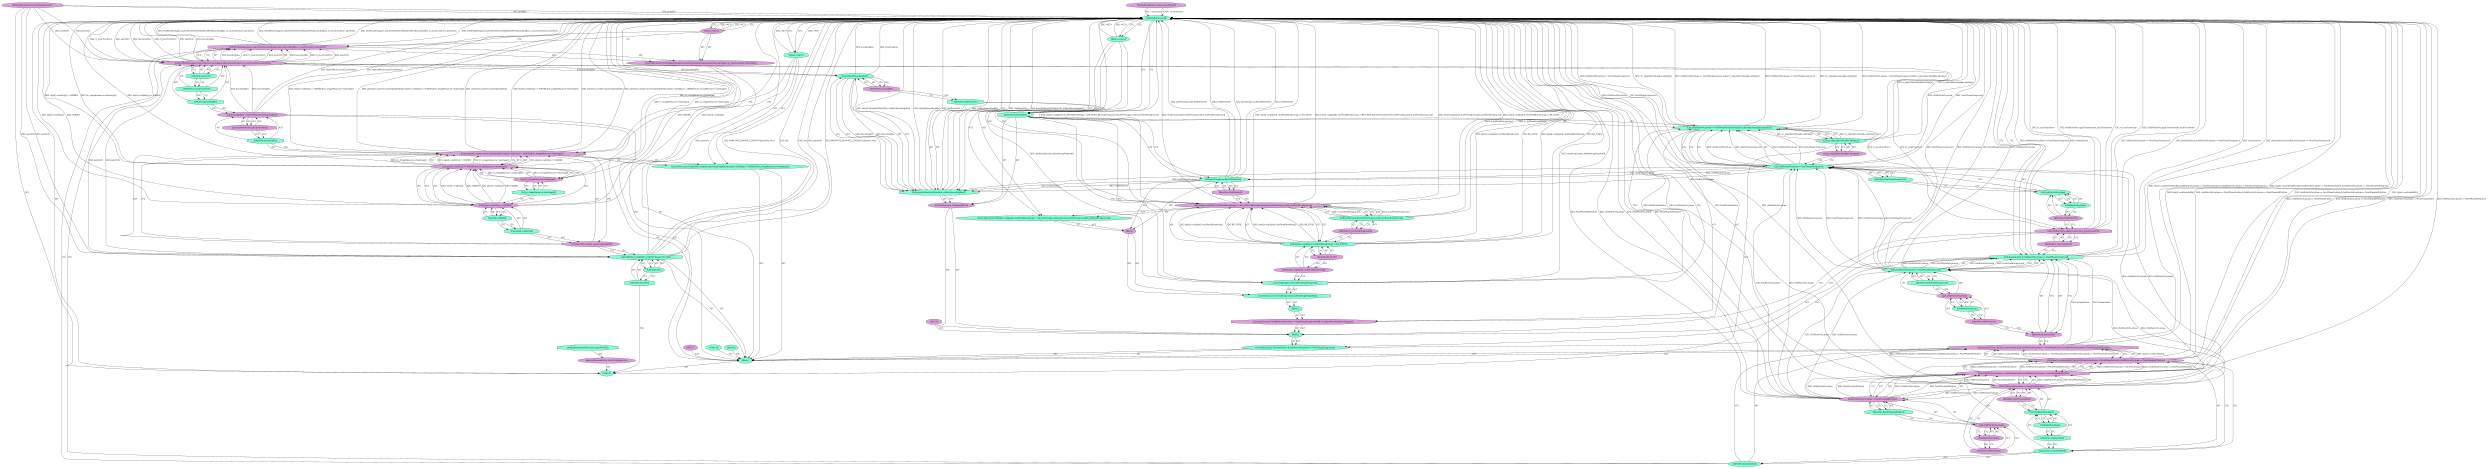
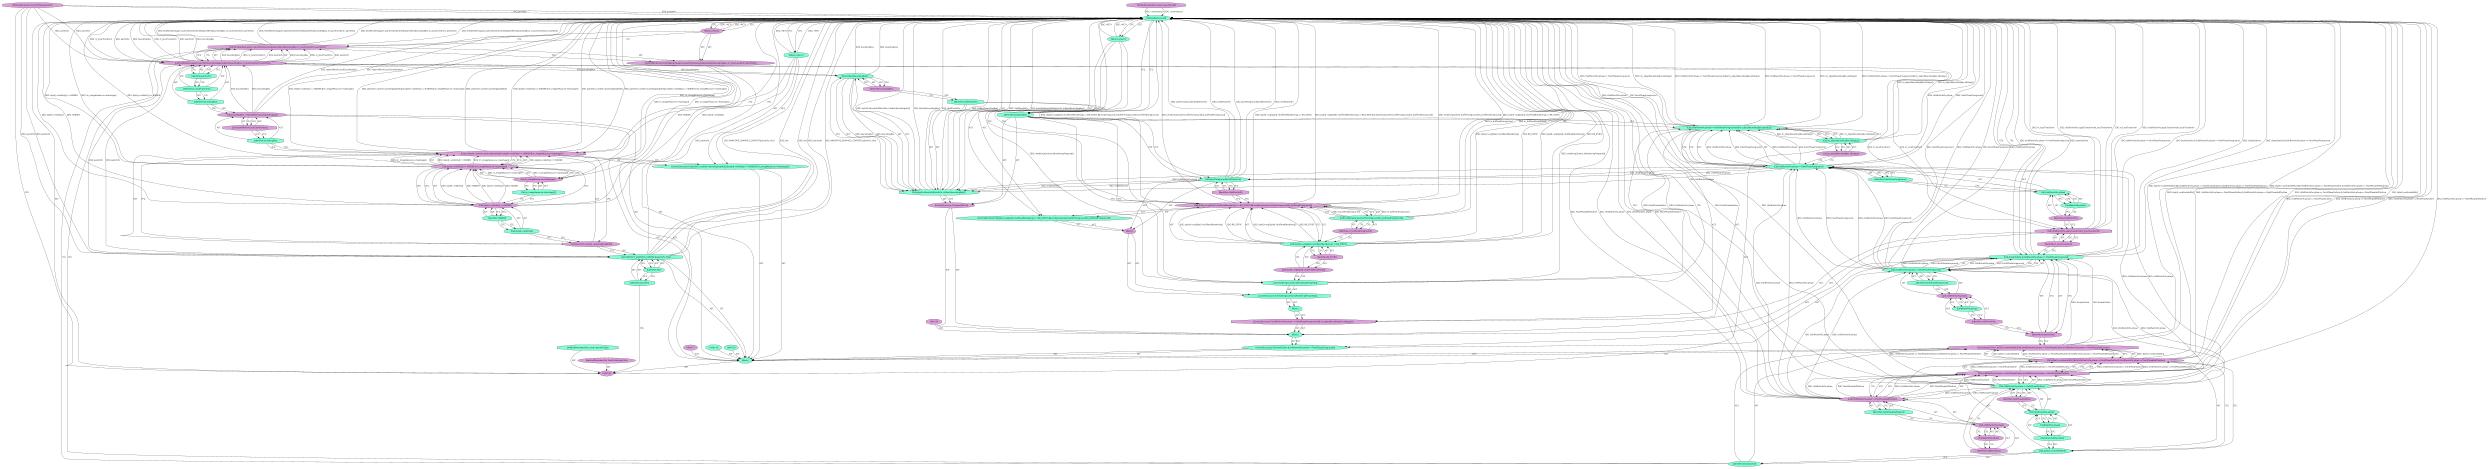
edge "(MethodParameterOut,const LayoutPoint&)" -> "(MethodParameterOut,PaintInfo& paintInfo)": now "(MethodParameterOut,const LayoutPoint&)" -> "1000100"
node "1000100": fillcolor aquamarine -> plum
node "(Call,childPaintInfo.phase == PaintPhaseOutline)": fillcolor plum -> aquamarine
